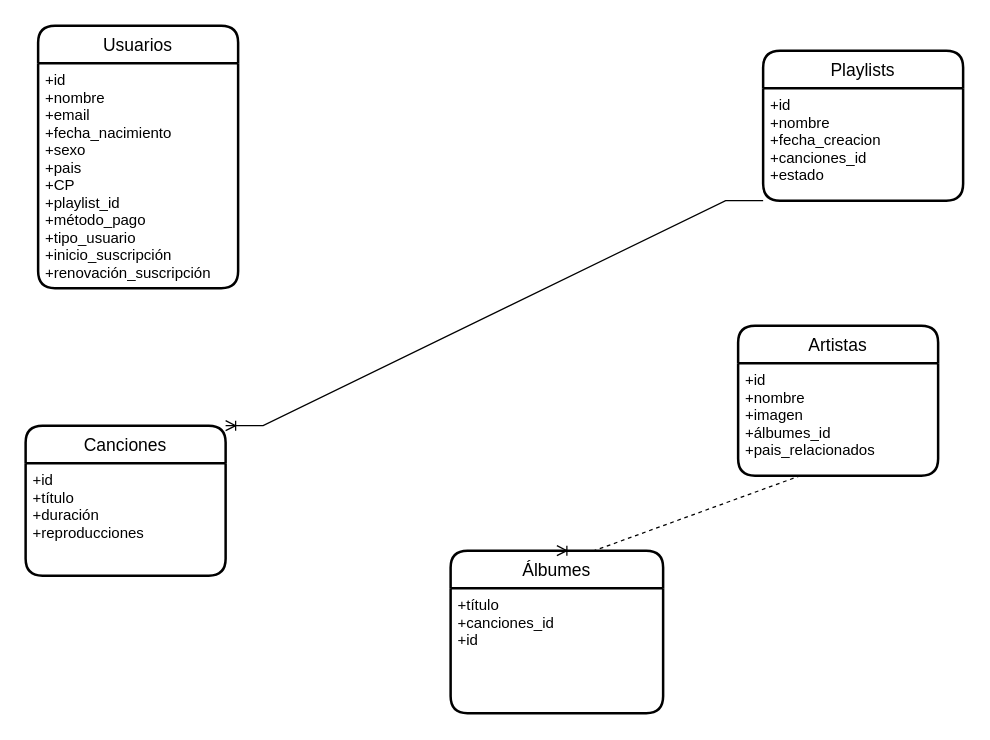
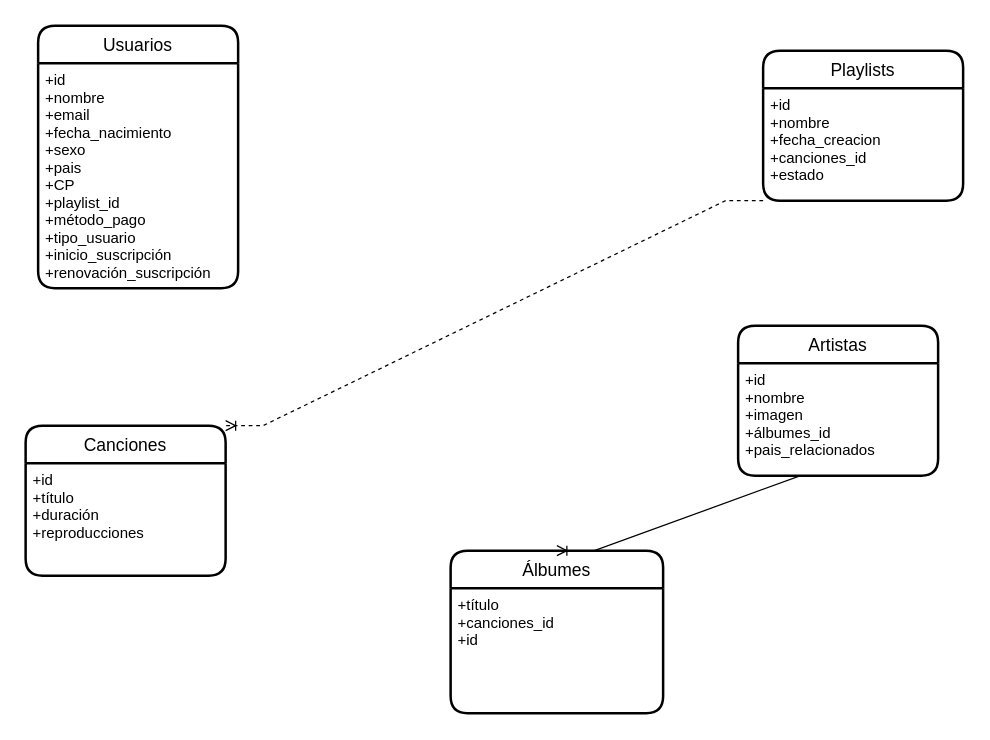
edge "+id +nombre +fecha_creacion +canciones_id +estado" -> "Canciones": style solid -> dashed
edge "+id +nombre +imagen +álbumes_id +pais_relacionados" -> "Álbumes": style dashed -> solid
